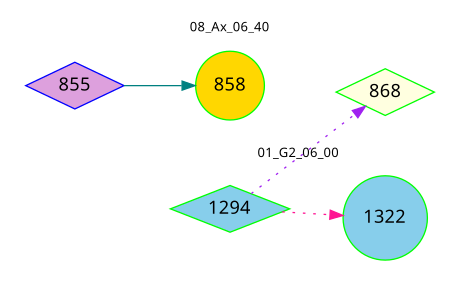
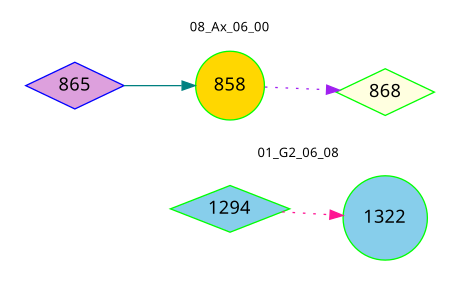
cluster "08_Ax_06_40": label "08_Ax_06_40" -> "08_Ax_06_00"
node "855": label "855" -> "865"
cluster "01_G2_06_00": label "01_G2_06_00" -> "01_G2_06_08"
edge "1294" -> "868": now "858" -> "868"
